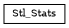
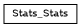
node "Stl_Stats": label "Stl_Stats" -> "Stats_Stats"
